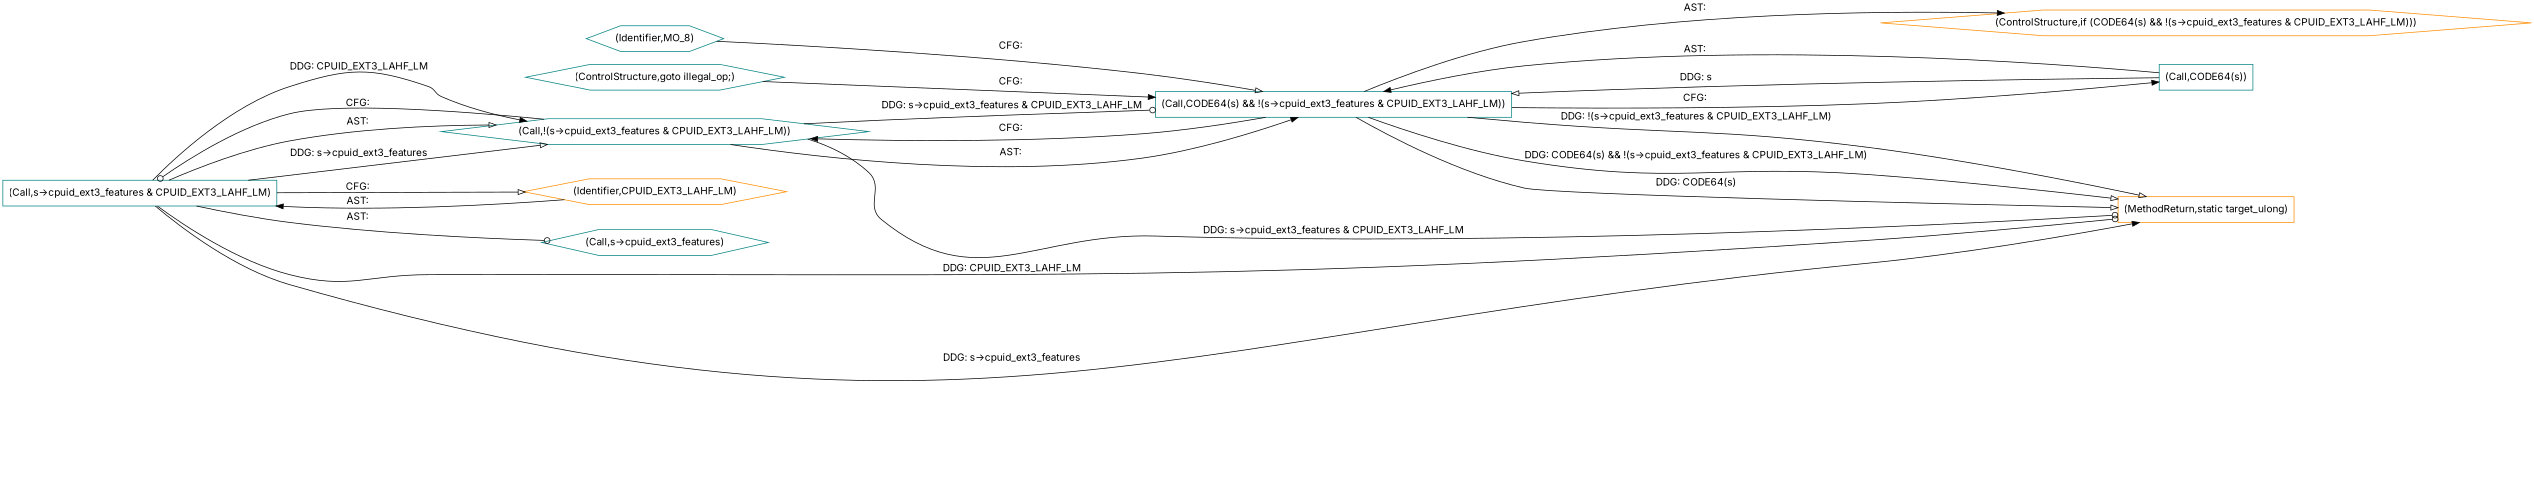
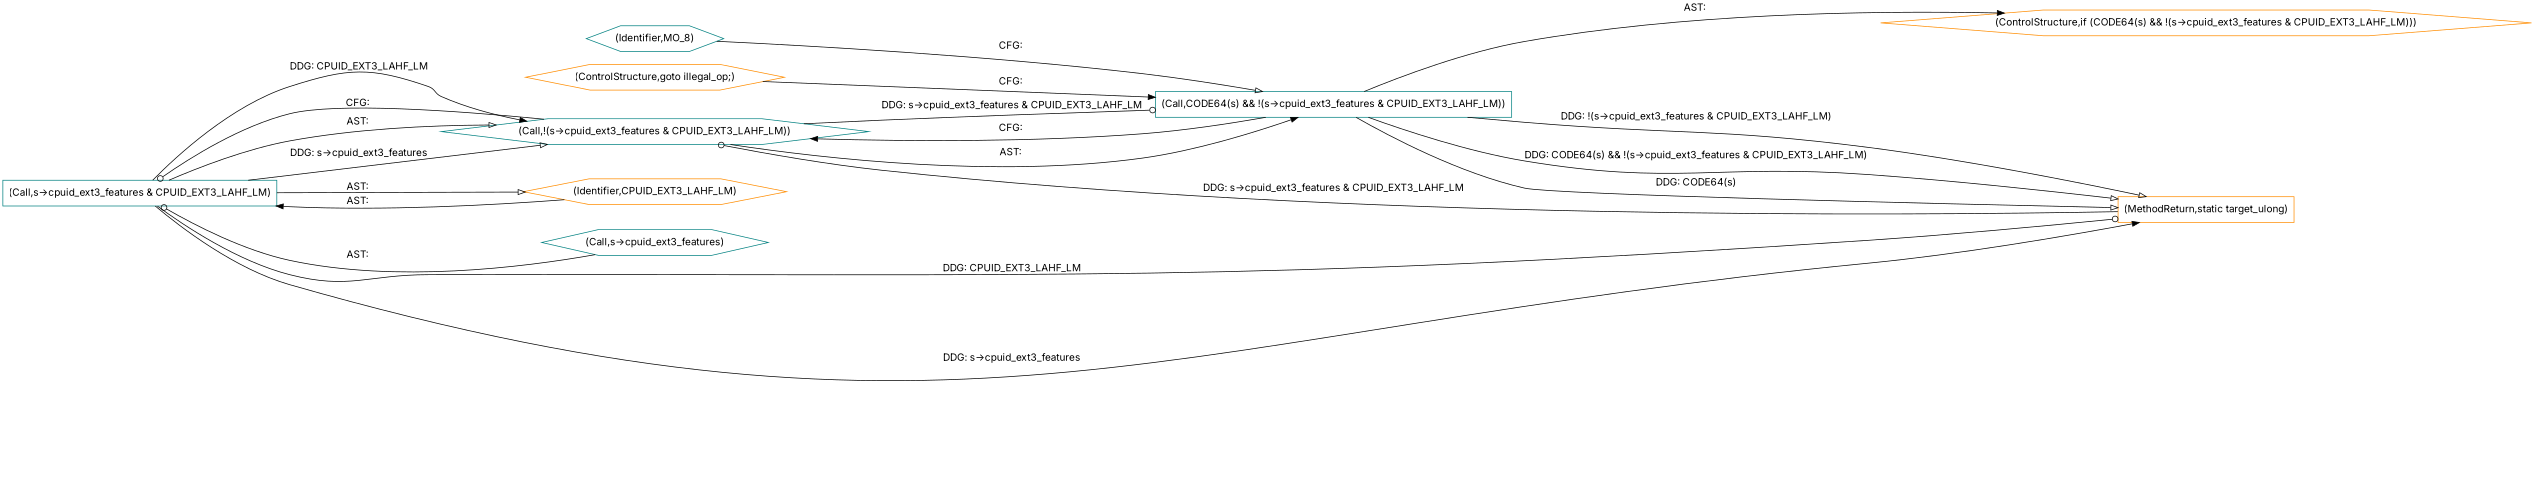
node "(ControlStructure,goto illegal_op;)": color teal -> darkorange
node "(Call,CODE64(s))": removed
edge "(Call,s->cpuid_ext3_features & CPUID_EXT3_LAHF_LM)" -> "(Identifier,CPUID_EXT3_LAHF_LM)": label "CFG: " -> "AST: "
edge "(Call,s->cpuid_ext3_features & CPUID_EXT3_LAHF_LM)" -> "(Call,s->cpuid_ext3_features)": reversed
edge "(Call,!(s->cpuid_ext3_features & CPUID_EXT3_LAHF_LM))" -> "(MethodReturn,static target_ulong)": reversed
